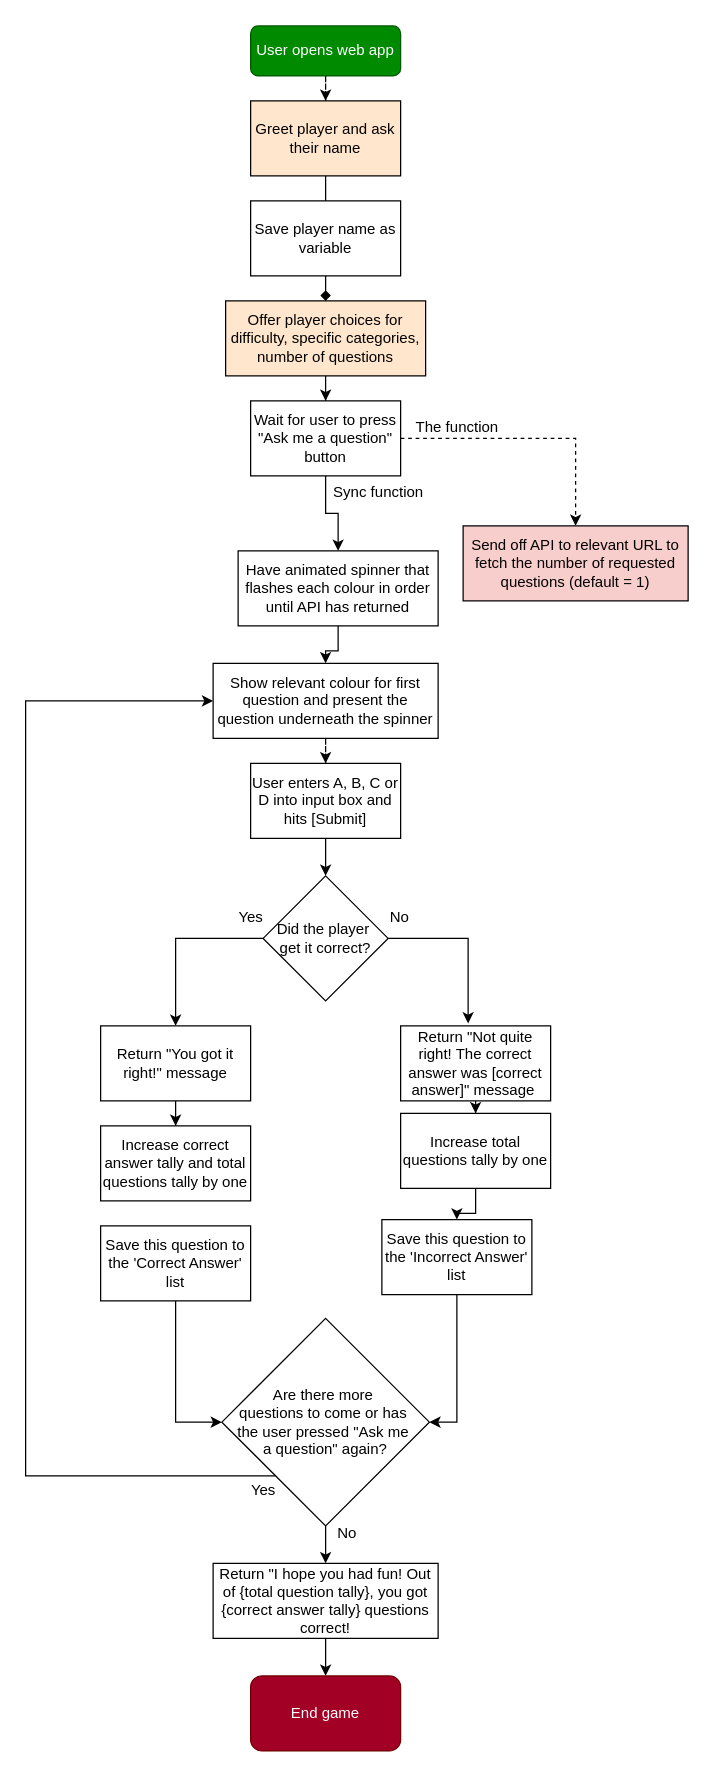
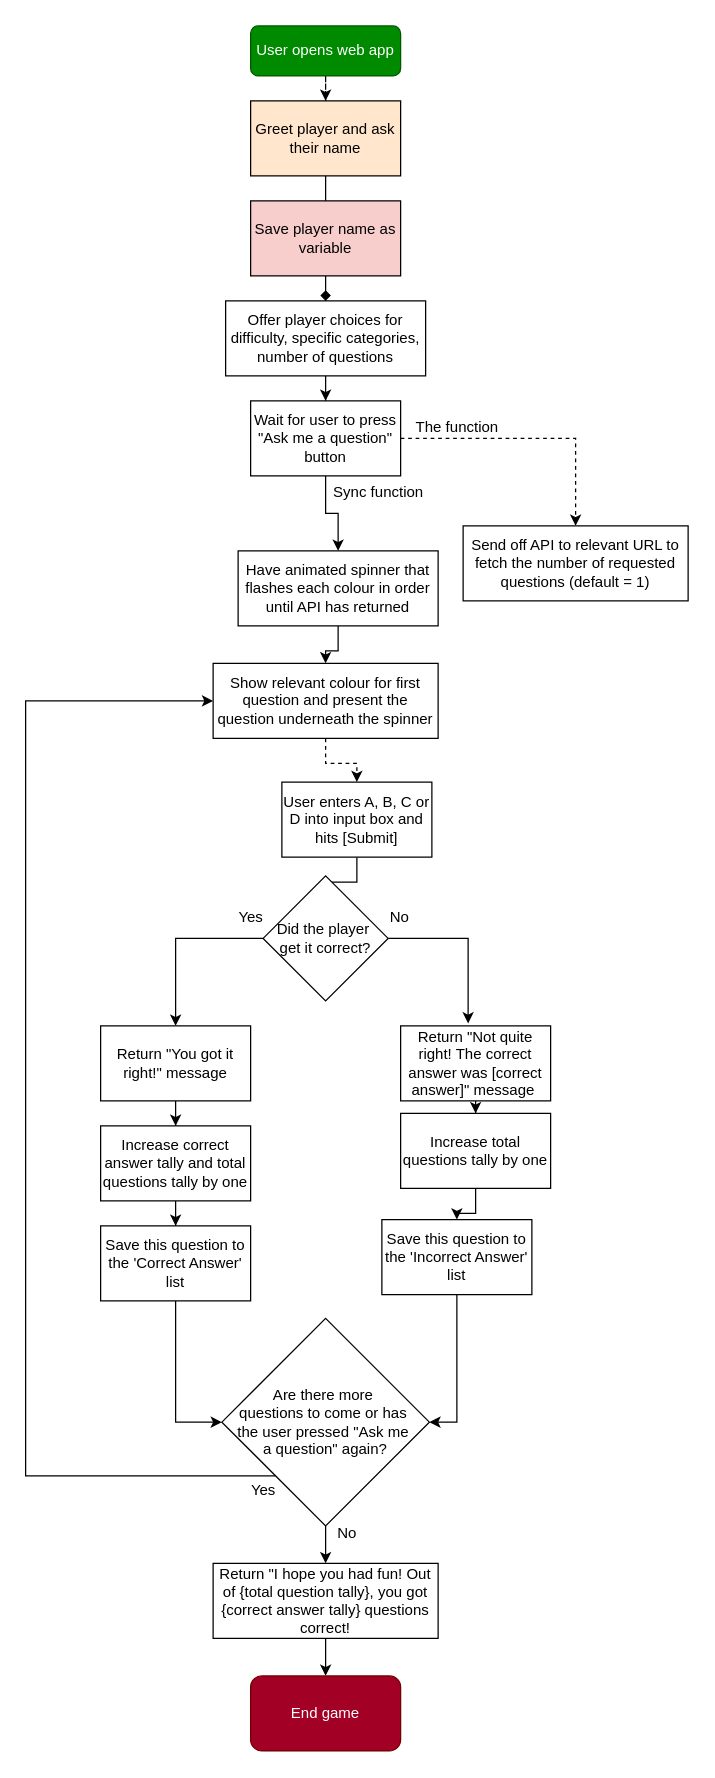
node "Save player name as variable": fillcolor #ffffff -> #f8cecc
node "Offer player choices for difficulty, specific categories, number of questions": fillcolor #ffe6cc -> #ffffff
node "Send off API to relevant URL to fetch the number of requested questions (default = 1)": fillcolor #f8cecc -> #ffffff
node "User enters A, B, C or D into input box and hits [Submit]": moved (326, 801) -> (357, 819)
edge "Increase correct answer tally and total questions tally by one" -> "Save this question to the 'Correct Answer' list": added
